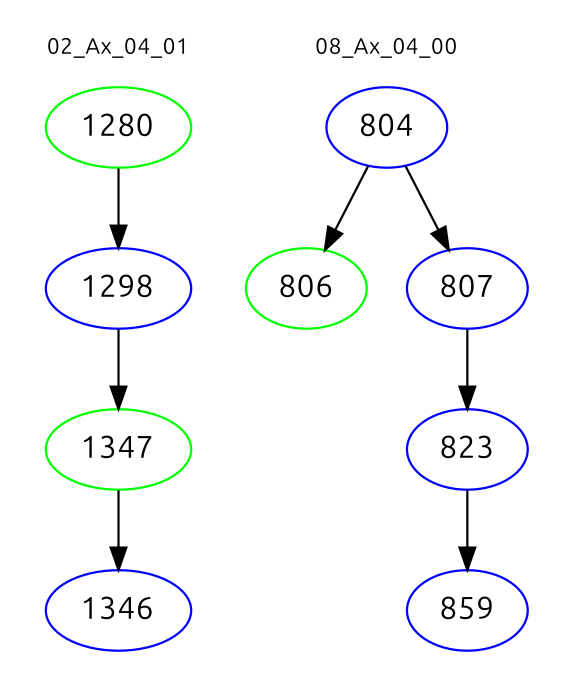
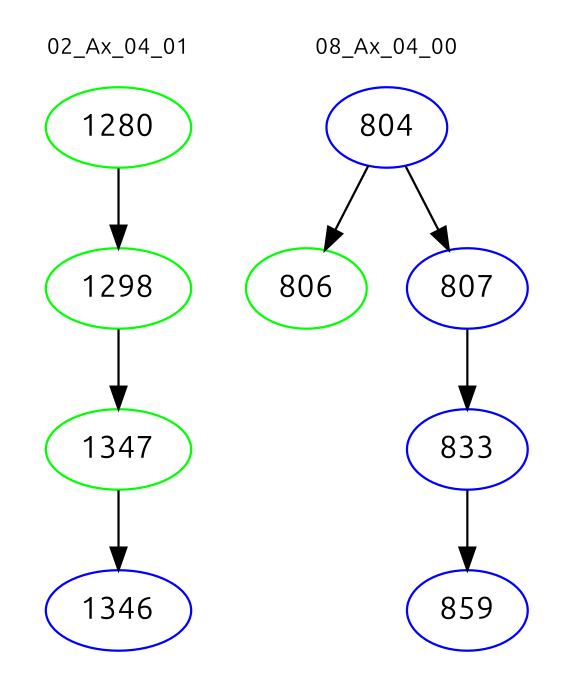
node "1298": color blue -> green
node "823": label "823" -> "833"
